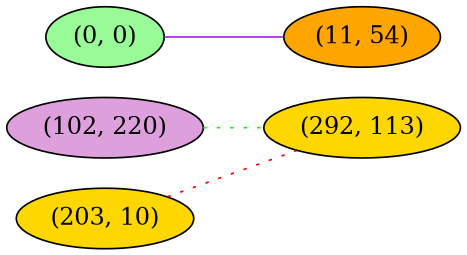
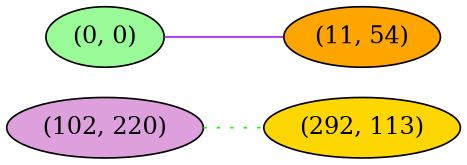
node "(203, 10)": removed
